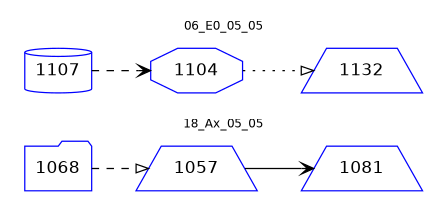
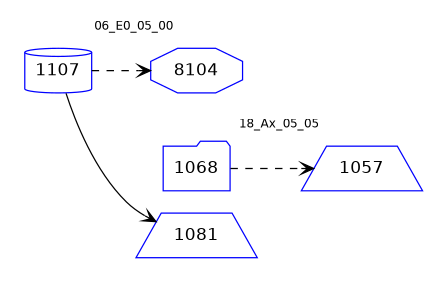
cluster "06_E0_05_05": label "06_E0_05_05" -> "06_E0_05_00"
node "1104": label "1104" -> "8104"
node "1132": removed
edge "1068" -> "1057": arrowhead onormal -> vee
edge "1057" -> "1081": now "1107" -> "1081"
